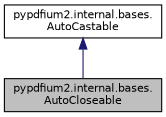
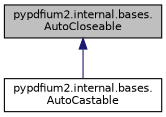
edge "pypdfium2.internal.bases. AutoCloseable" -> "pypdfium2.internal.bases. AutoCastable": reversed
